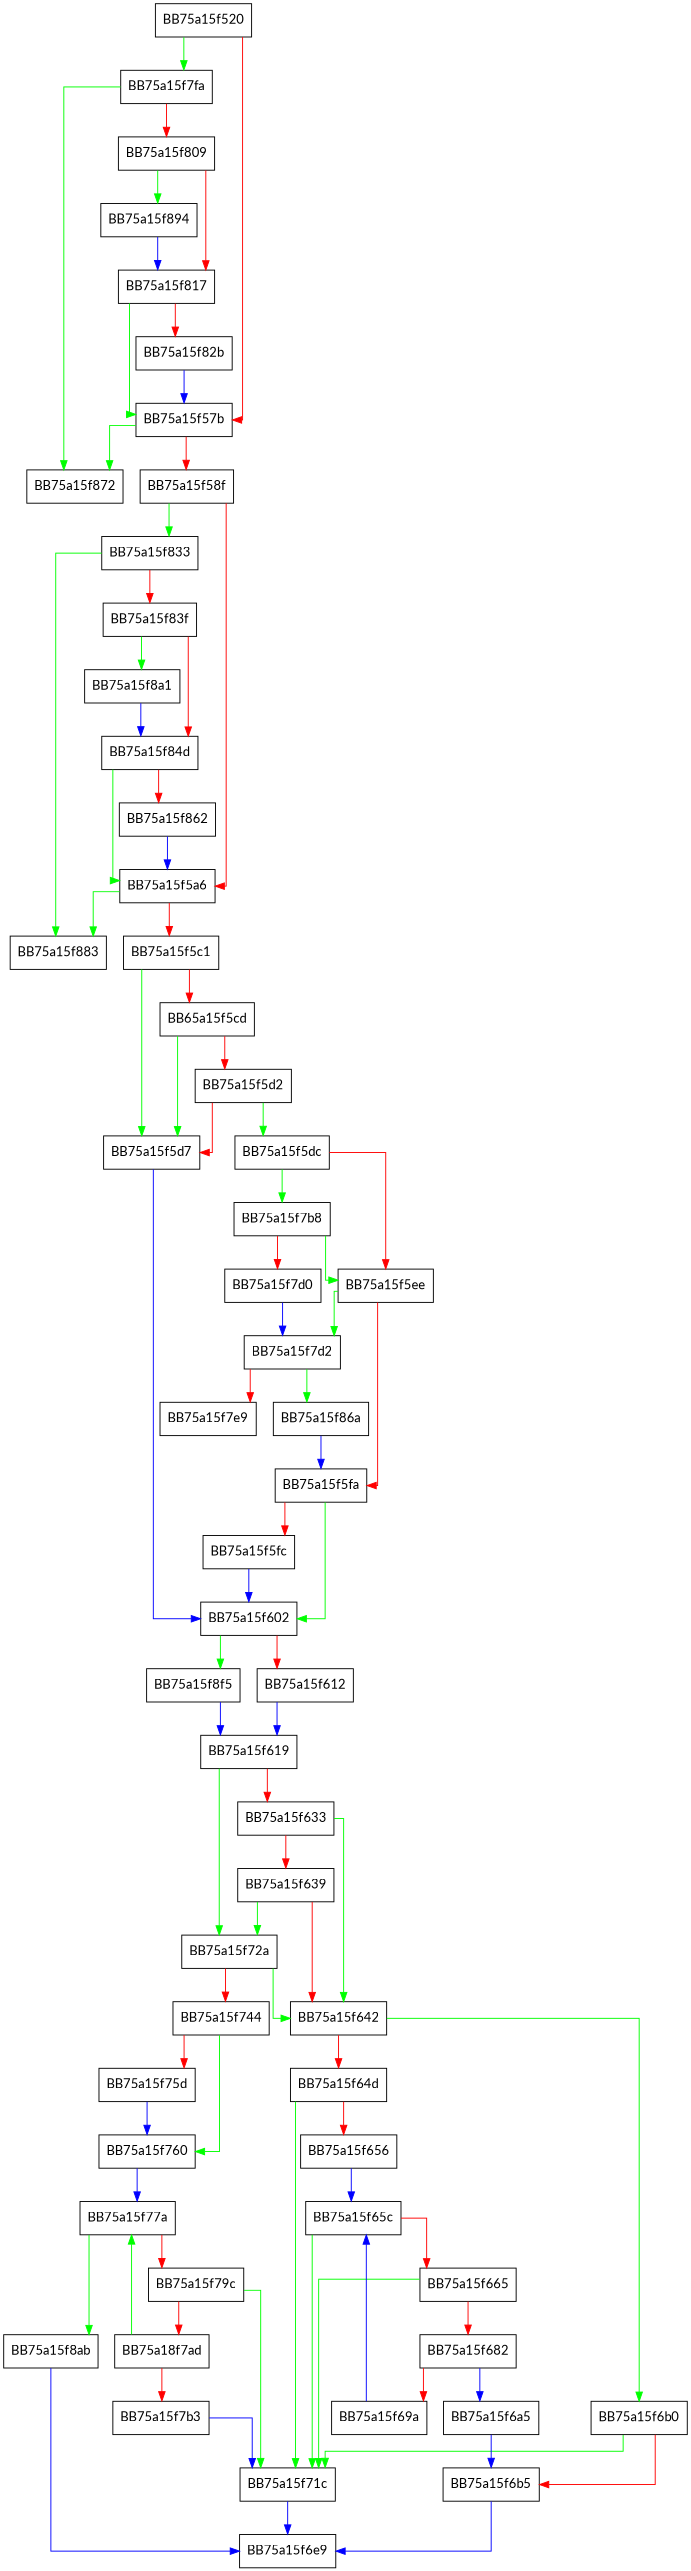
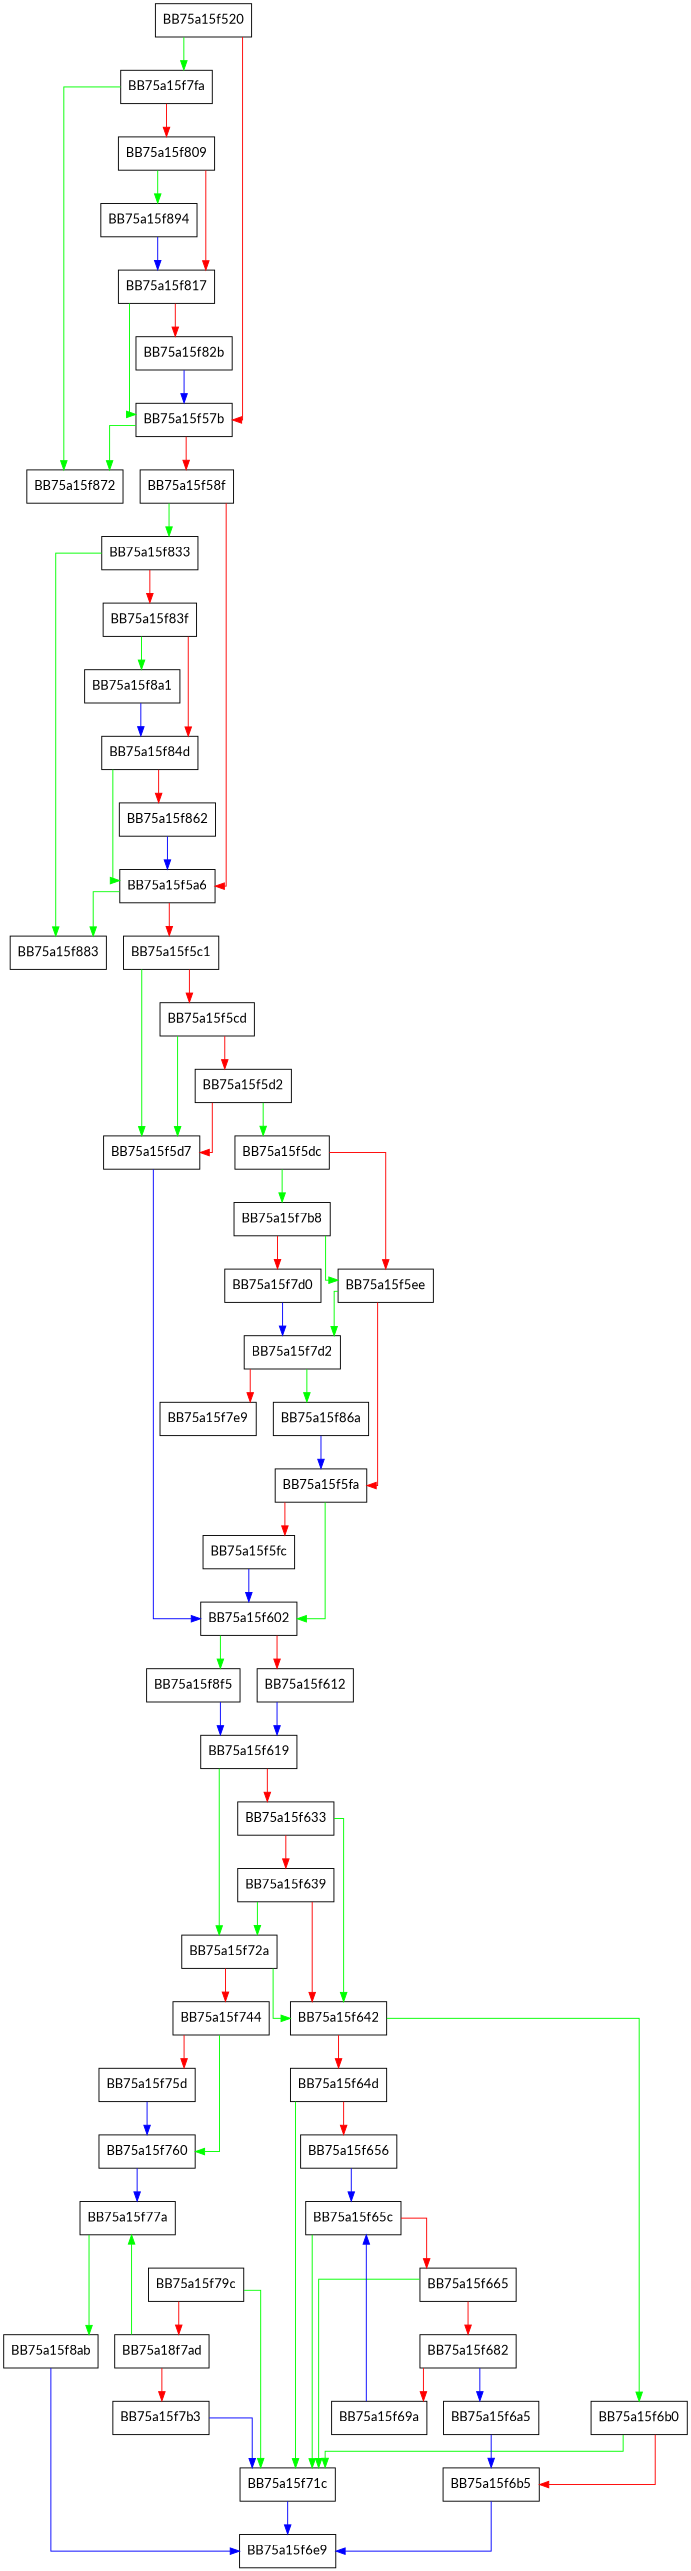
node "BB65a15f5cd": label "BB65a15f5cd" -> "BB75a15f5cd"
edge "BB75a15f77a" -> "BB75a15f79c": removed
